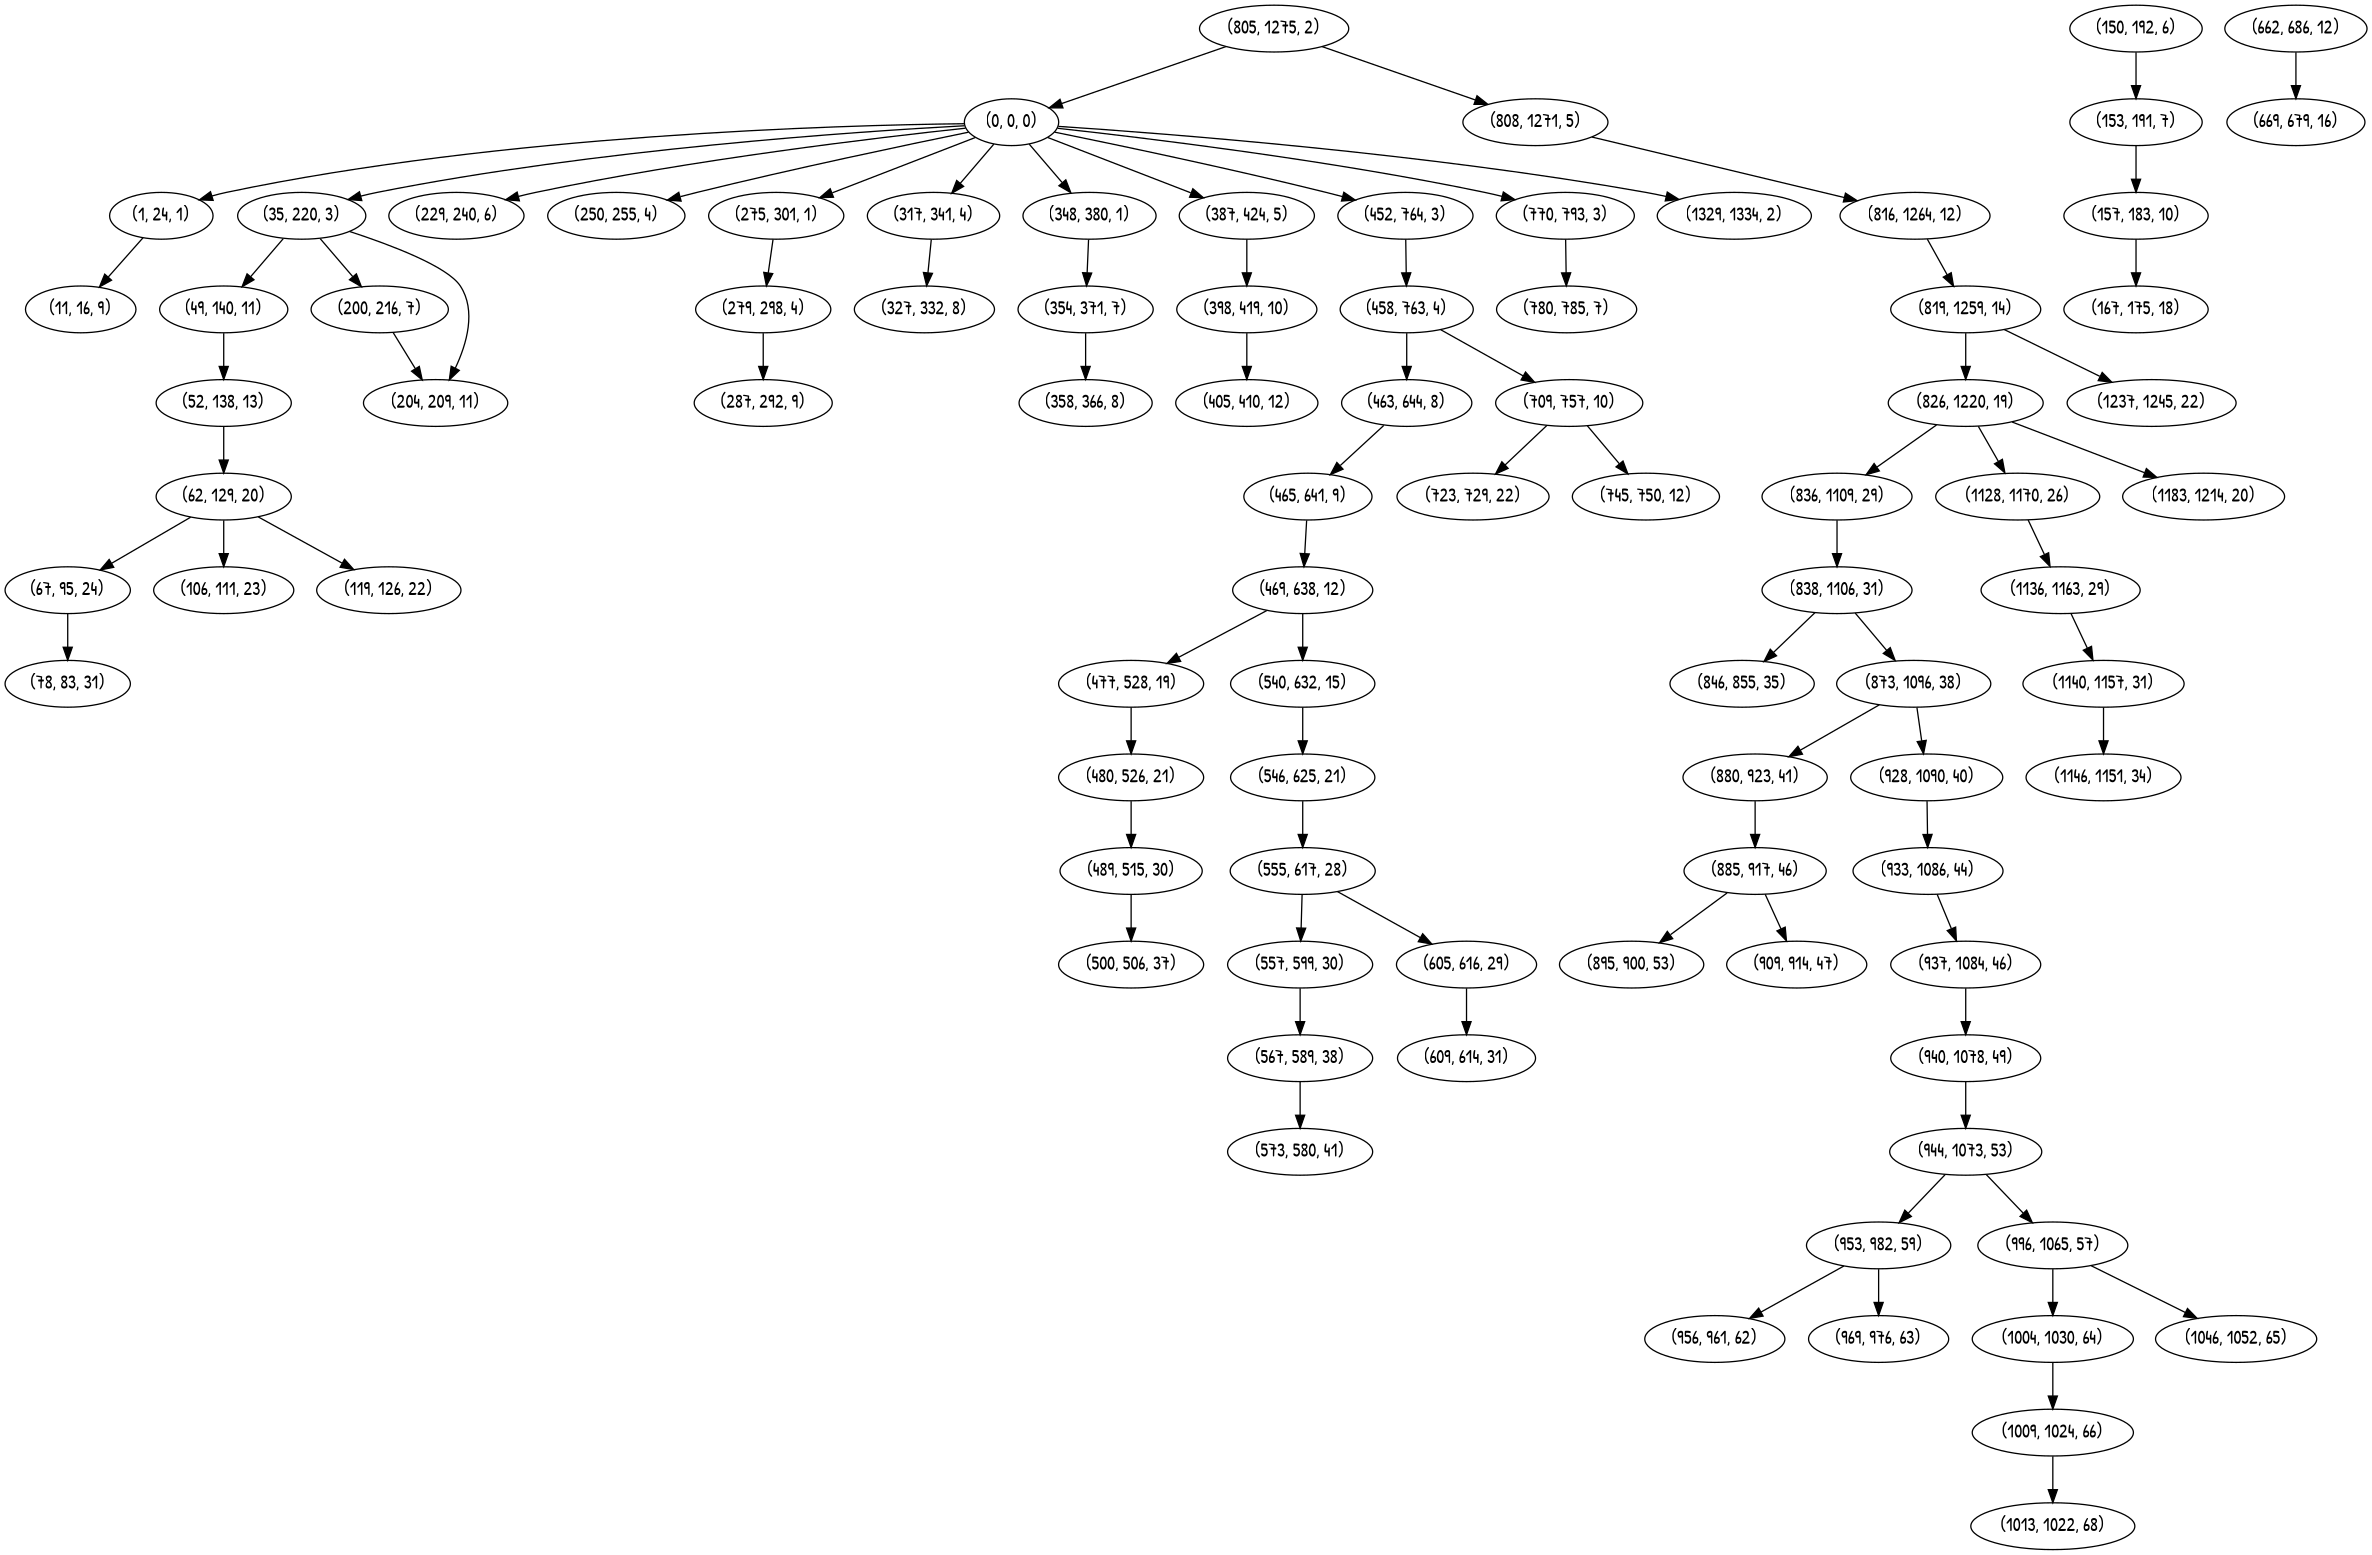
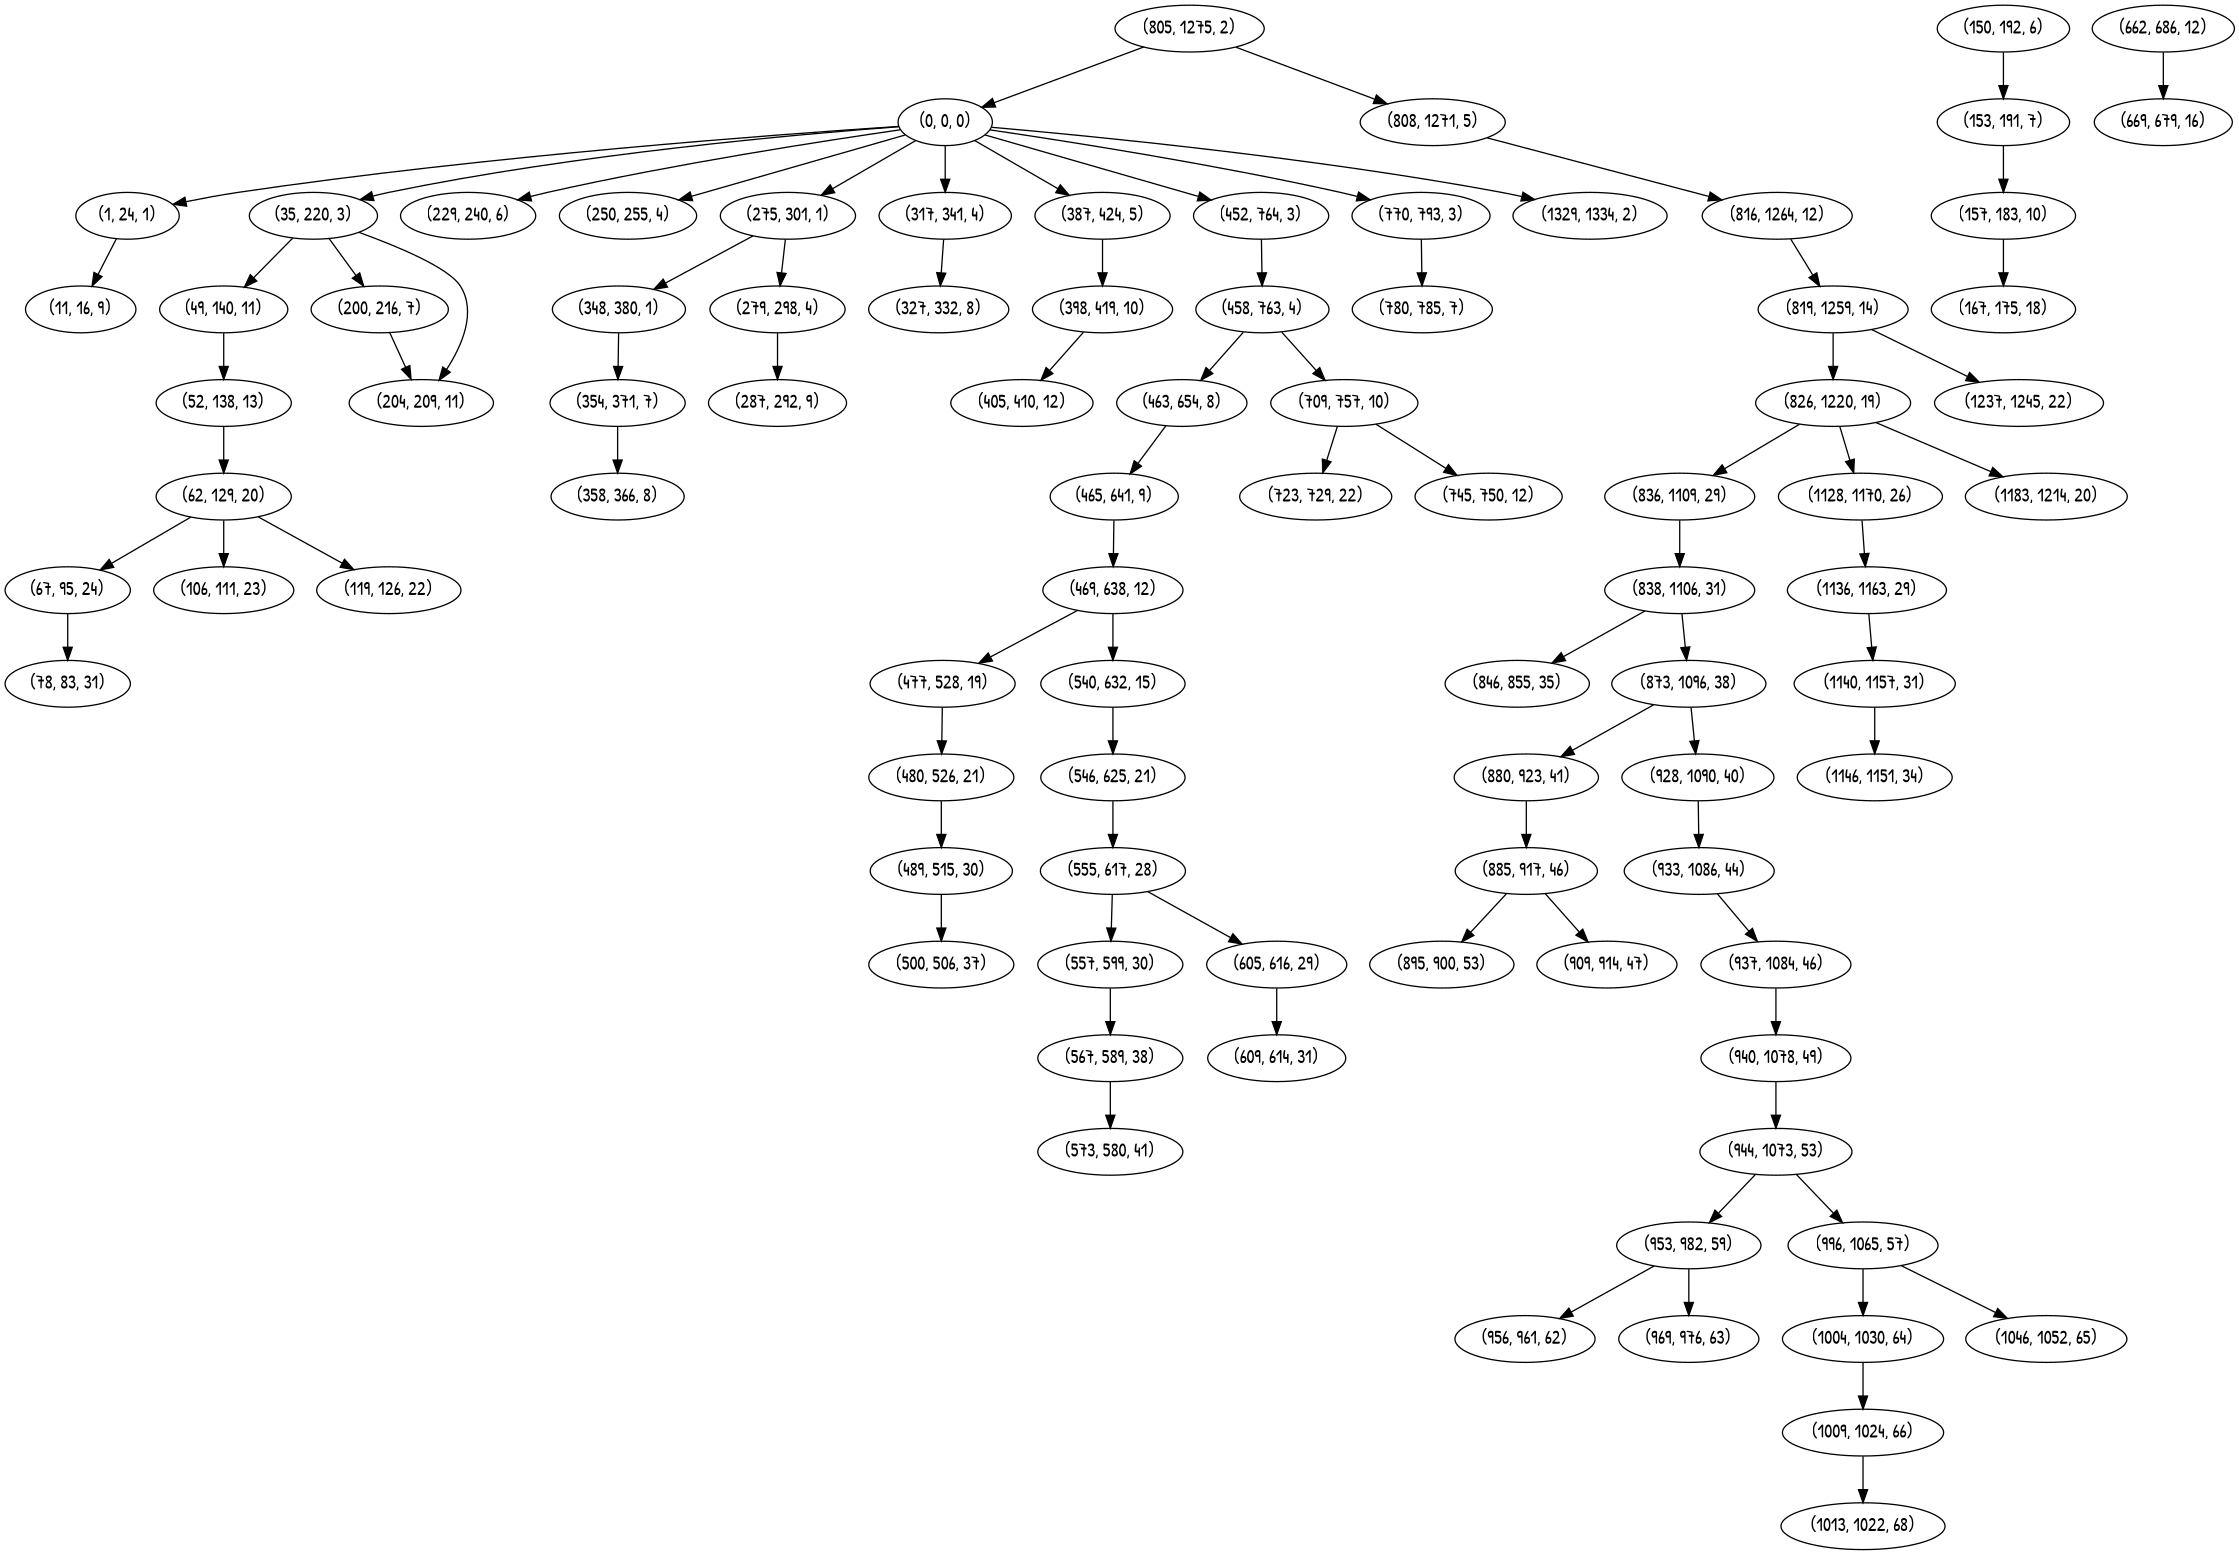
edge "(0, 0, 0)" -> "(348, 380, 1)": now "(275, 301, 1)" -> "(348, 380, 1)"
node "(463, 644, 8)": label "(463, 644, 8)" -> "(463, 654, 8)"
